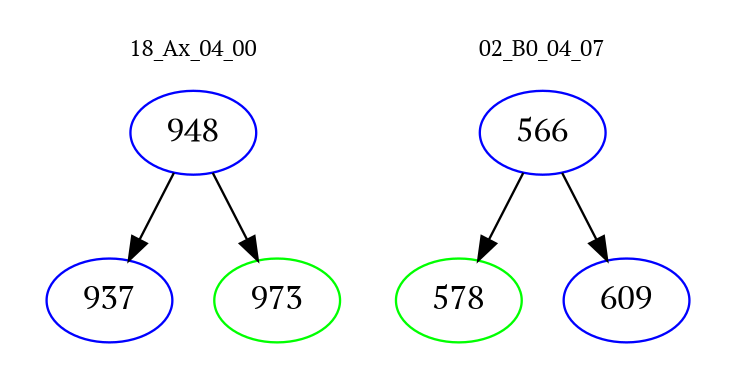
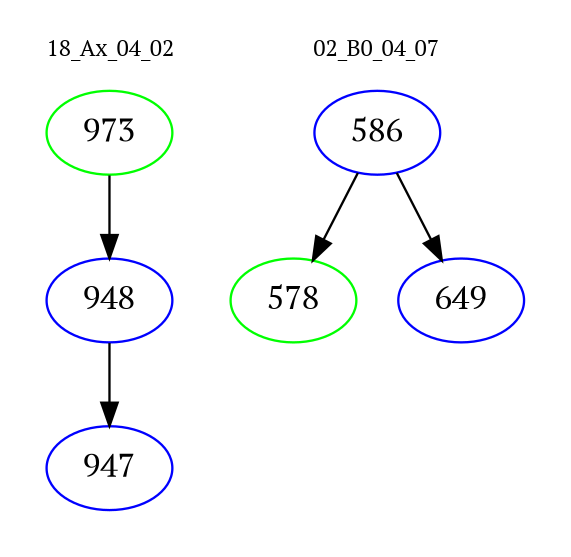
cluster "18_Ax_04_00": label "18_Ax_04_00" -> "18_Ax_04_02"
node "566": label "566" -> "586"
edge "948" -> "973": reversed
node "937": label "937" -> "947"
node "609": label "609" -> "649"
